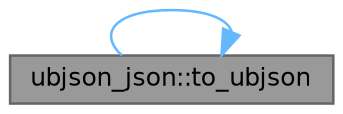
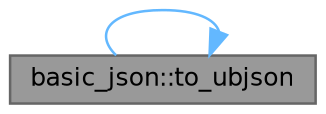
node "ubjson_json::to_ubjson": label "ubjson_json::to_ubjson" -> "basic_json::to_ubjson"
